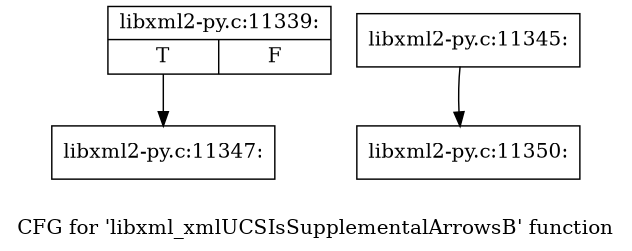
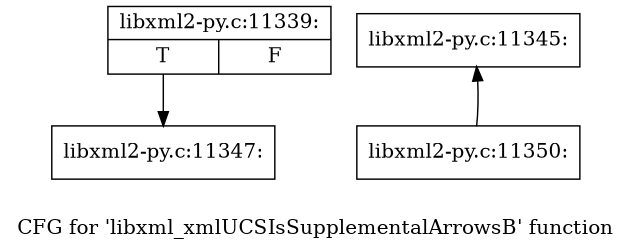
edge "libxml2-py.c:11345:" -> "libxml2-py.c:11350:": reversed
